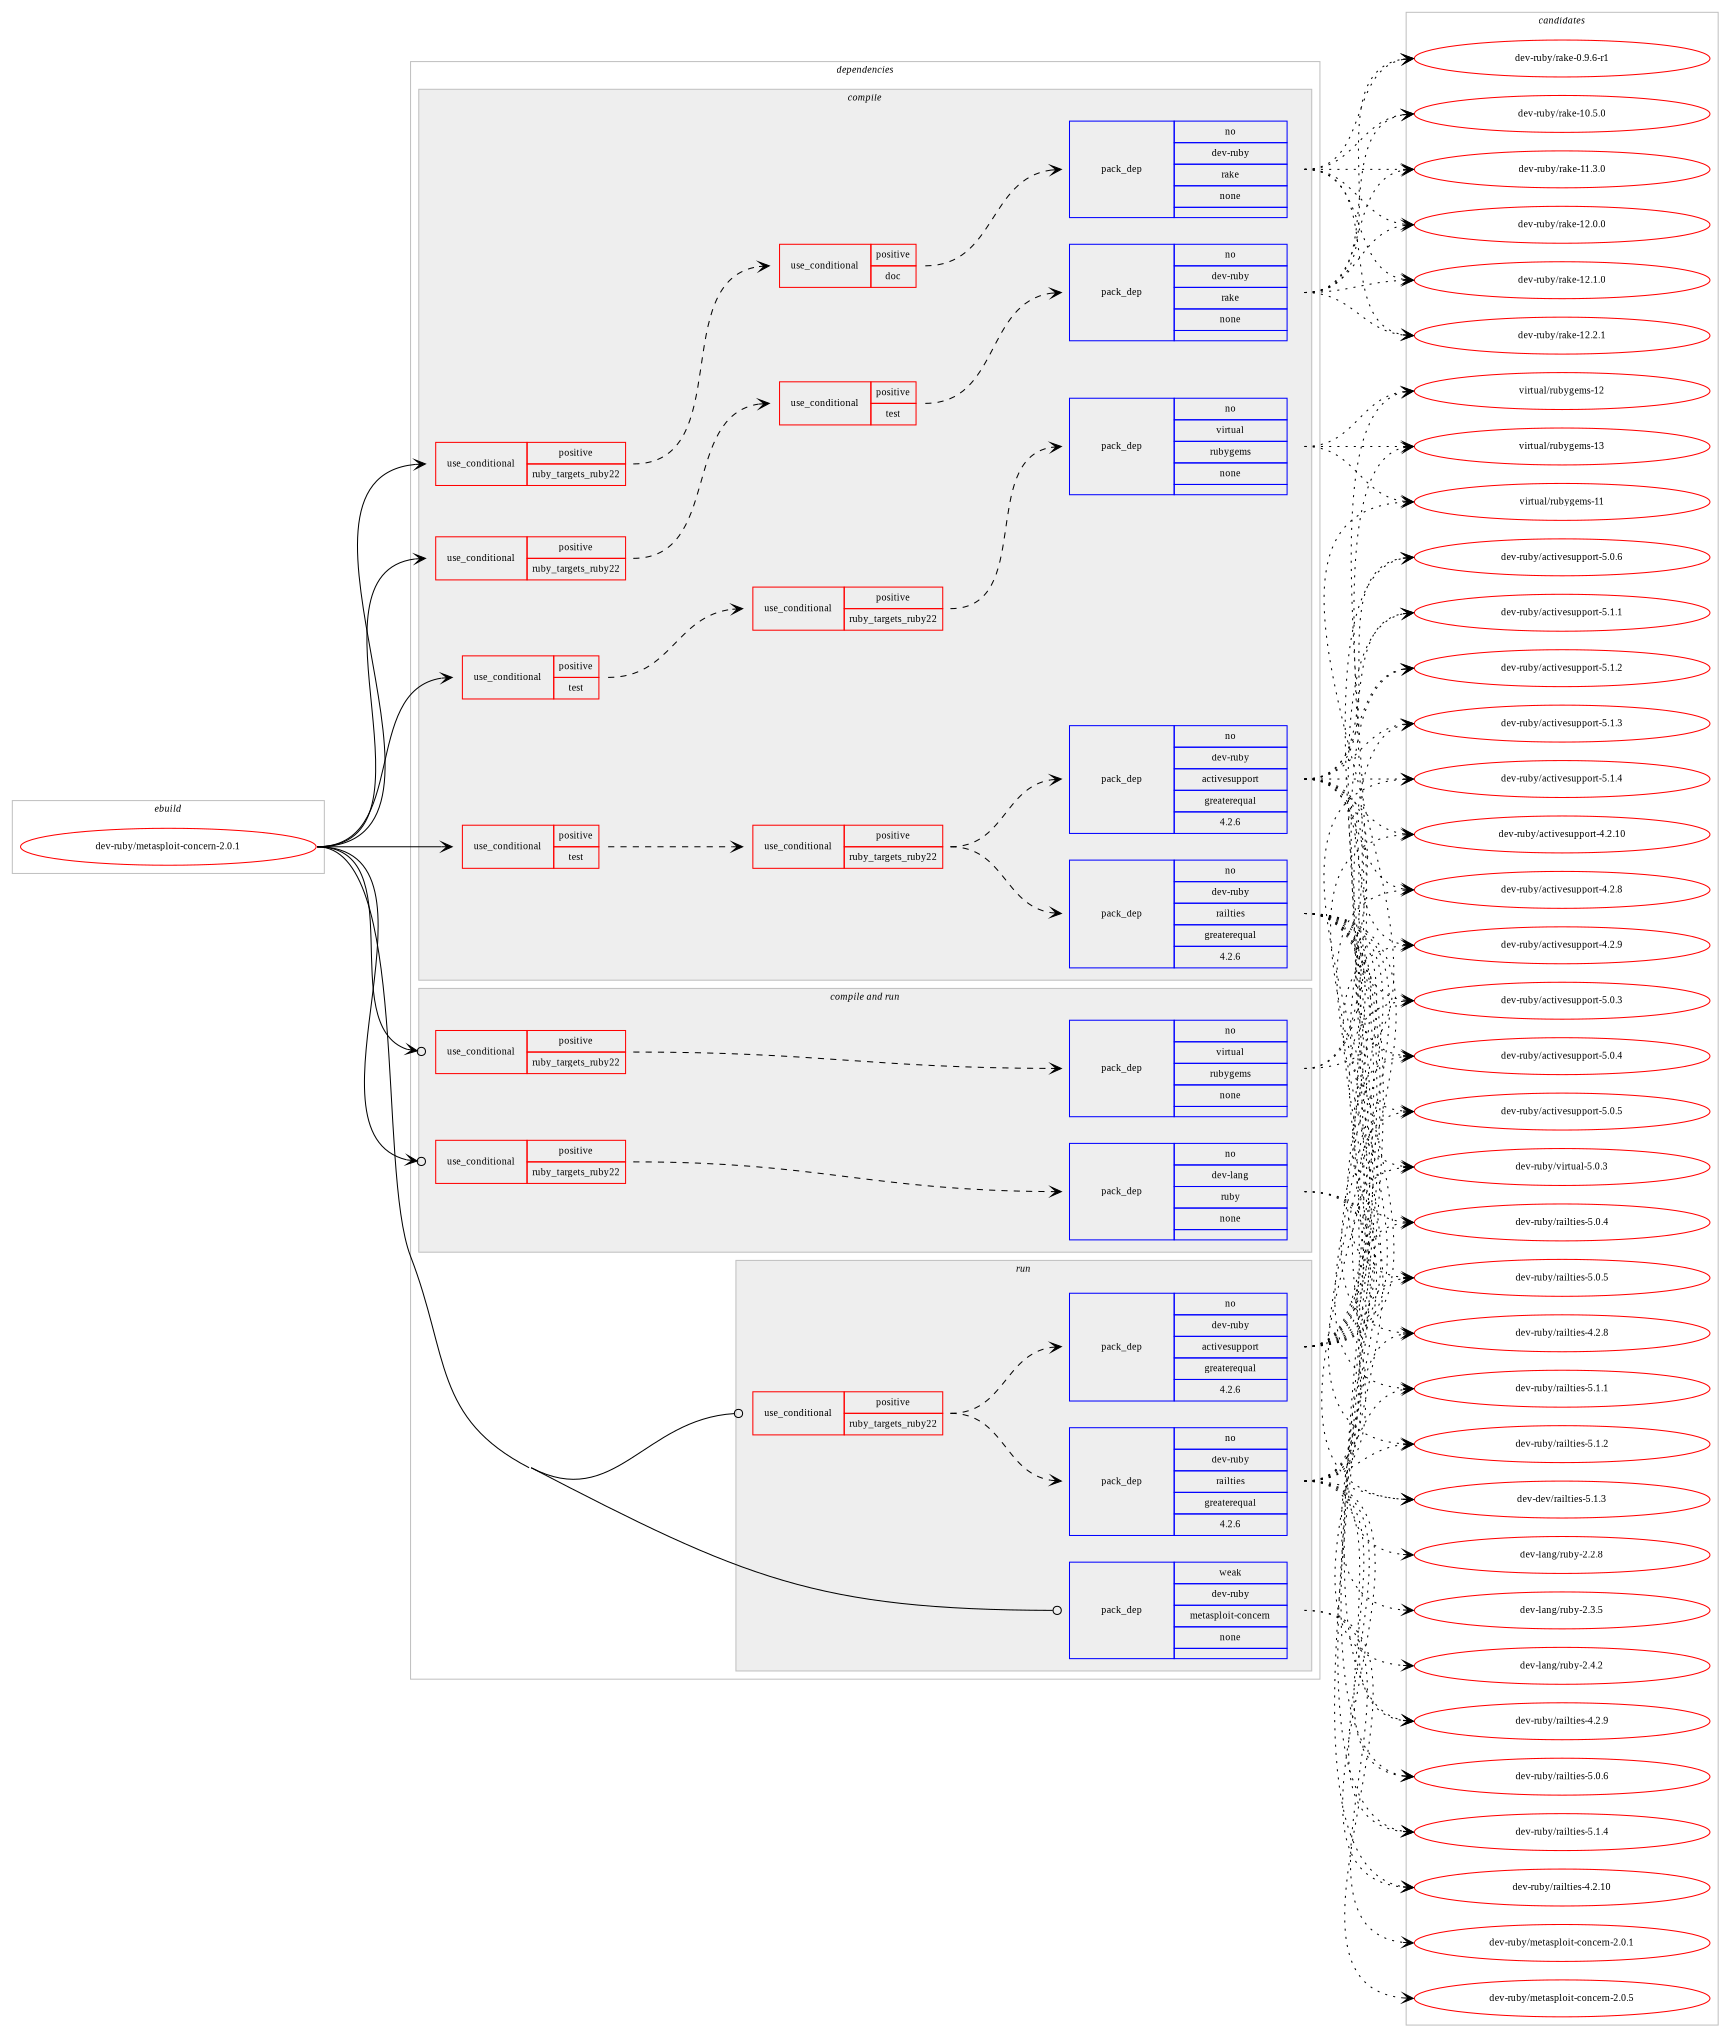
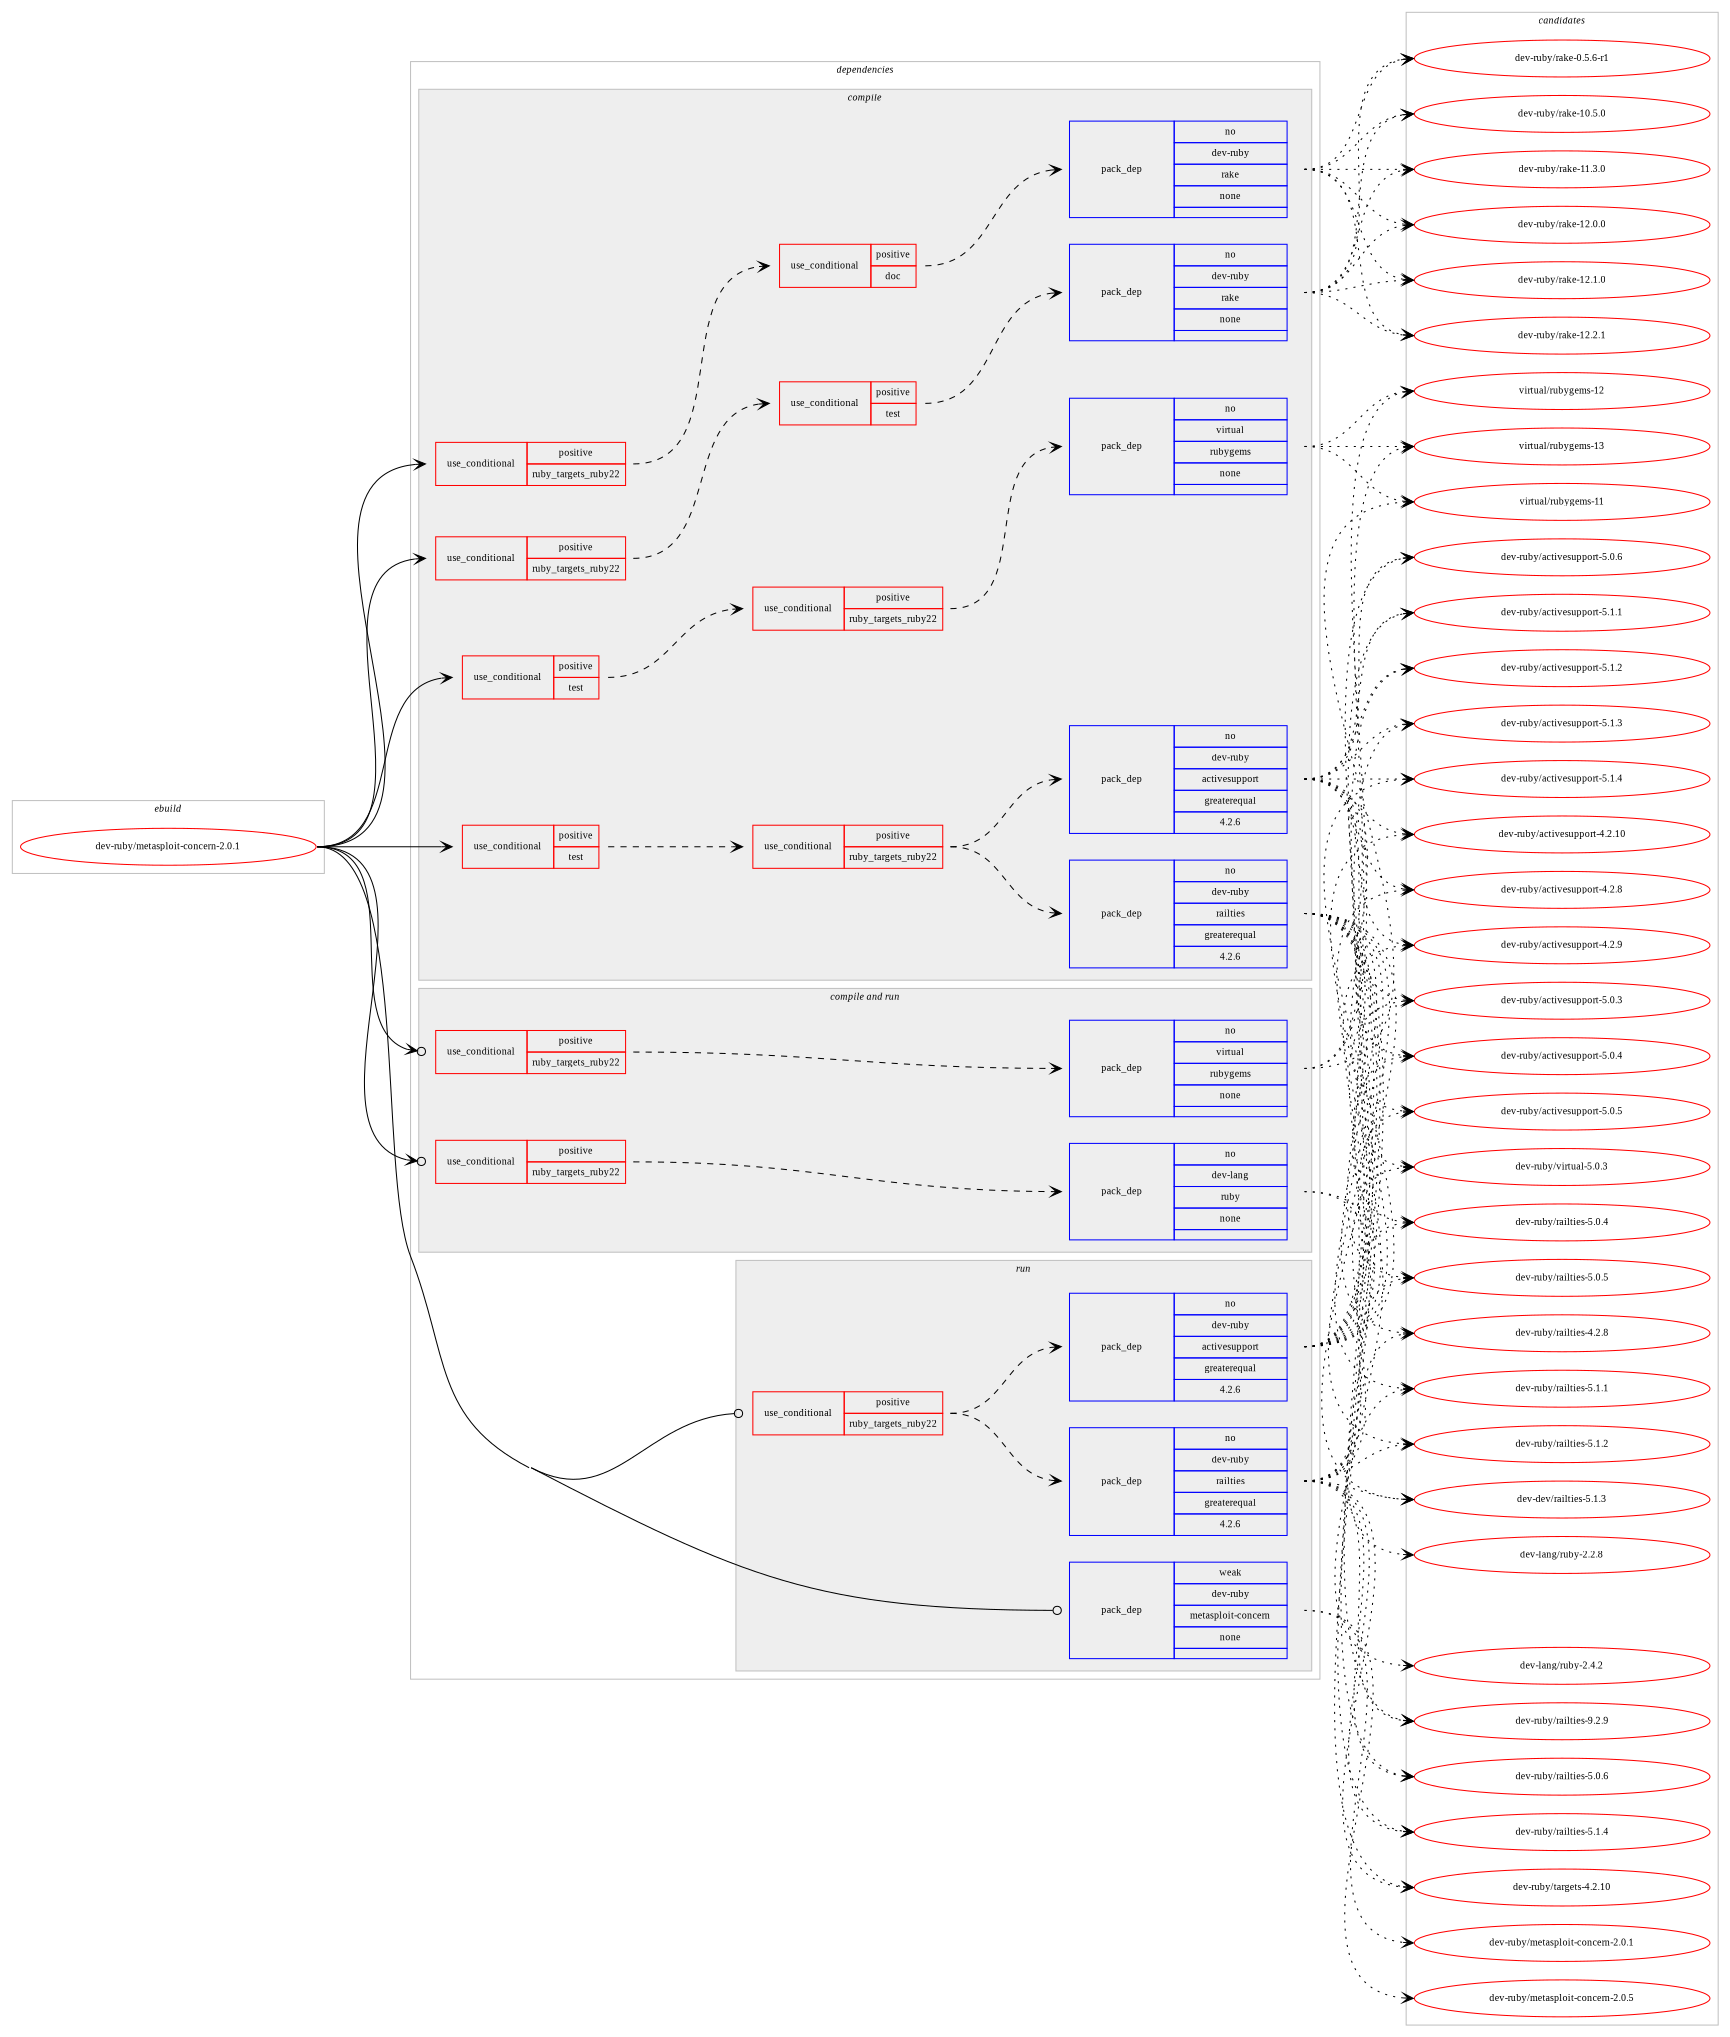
node "dev-ruby/rake-0.9.6-r1": label "dev-ruby/rake-0.9.6-r1" -> "dev-ruby/rake-0.5.6-r1"
node "dev-lang/ruby-2.3.5": removed
node "dev-ruby/railties-4.2.9": label "dev-ruby/railties-4.2.9" -> "dev-ruby/railties-9.2.9"
node "dev-ruby/railties-4.2.10": label "dev-ruby/railties-4.2.10" -> "dev-ruby/targets-4.2.10"
